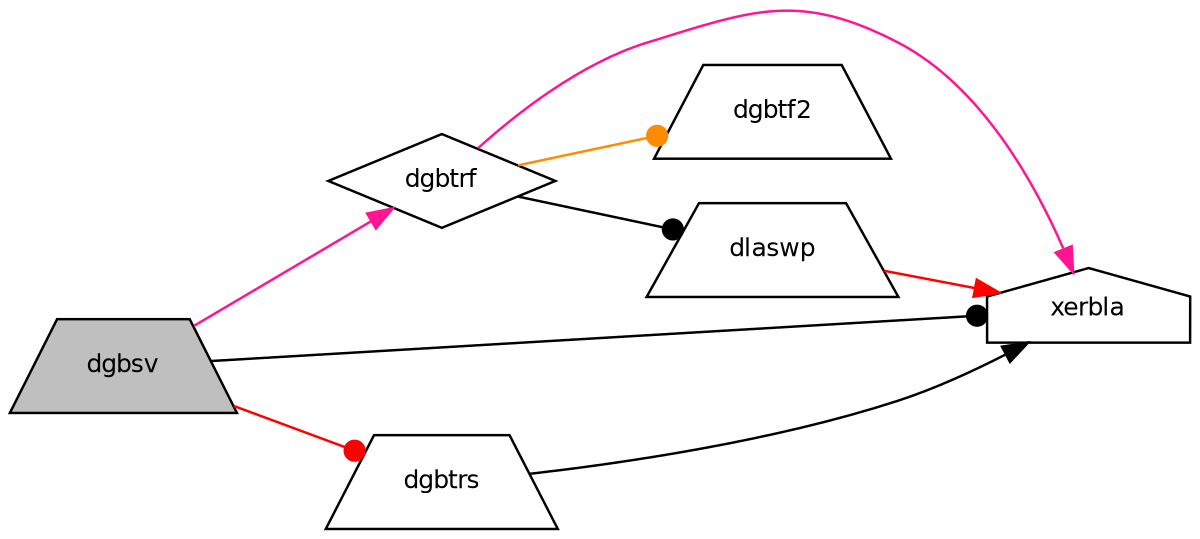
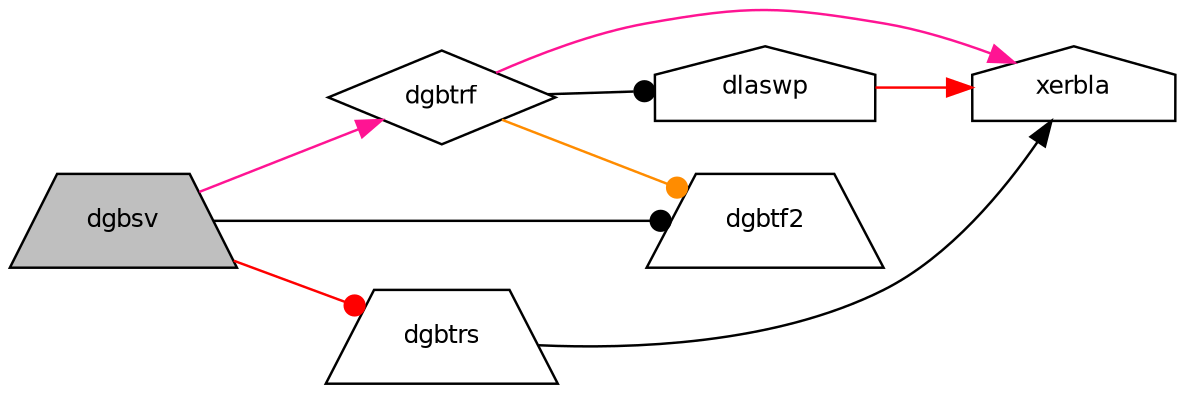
node "dlaswp": shape trapezium -> house
edge "dgbsv" -> "xerbla": now "dgbsv" -> "dgbtf2"
